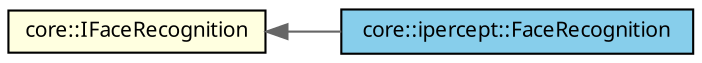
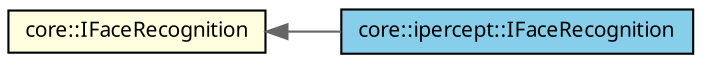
node "core::ipercept::FaceRecognition": label "core::ipercept::FaceRecognition" -> "core::ipercept::IFaceRecognition"
